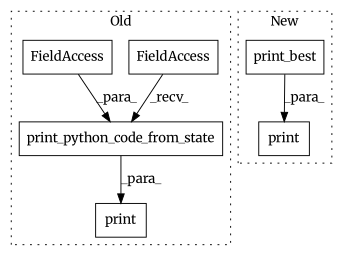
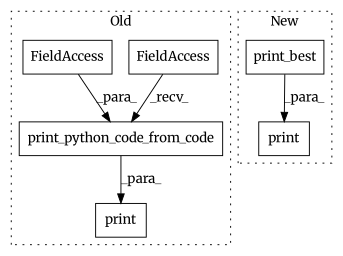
node "print_python_code_from_state": label "print_python_code_from_state" -> "print_python_code_from_code"
